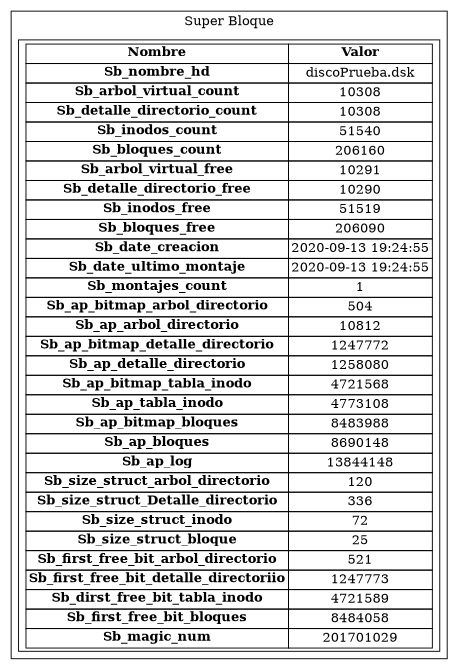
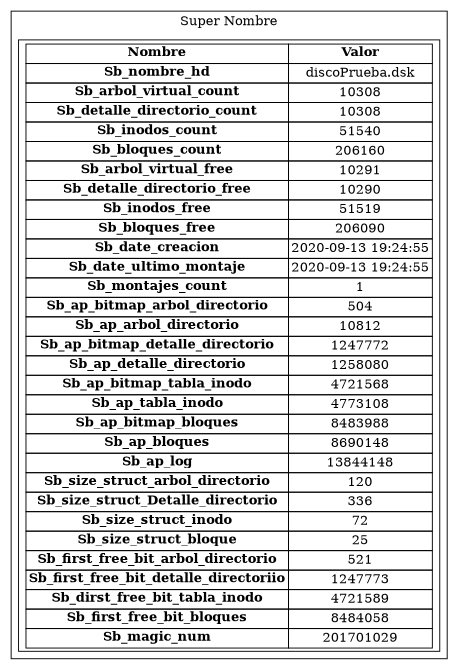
cluster "Super Bloque": label "Super Bloque" -> "Super Nombre"
